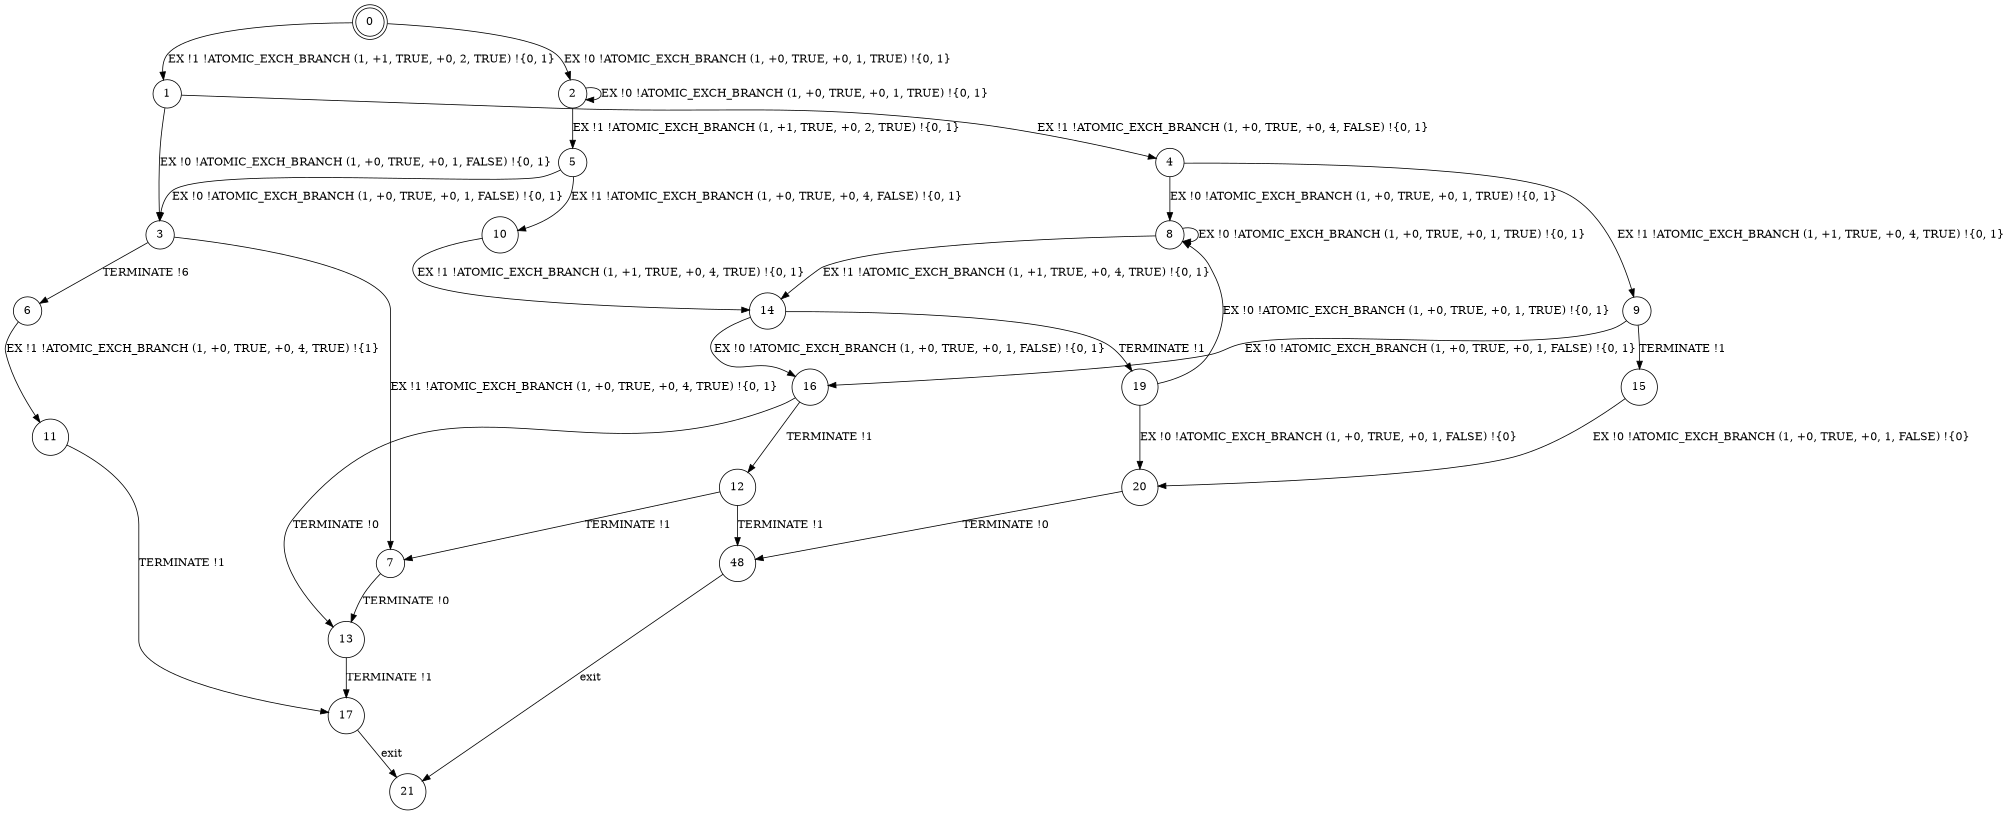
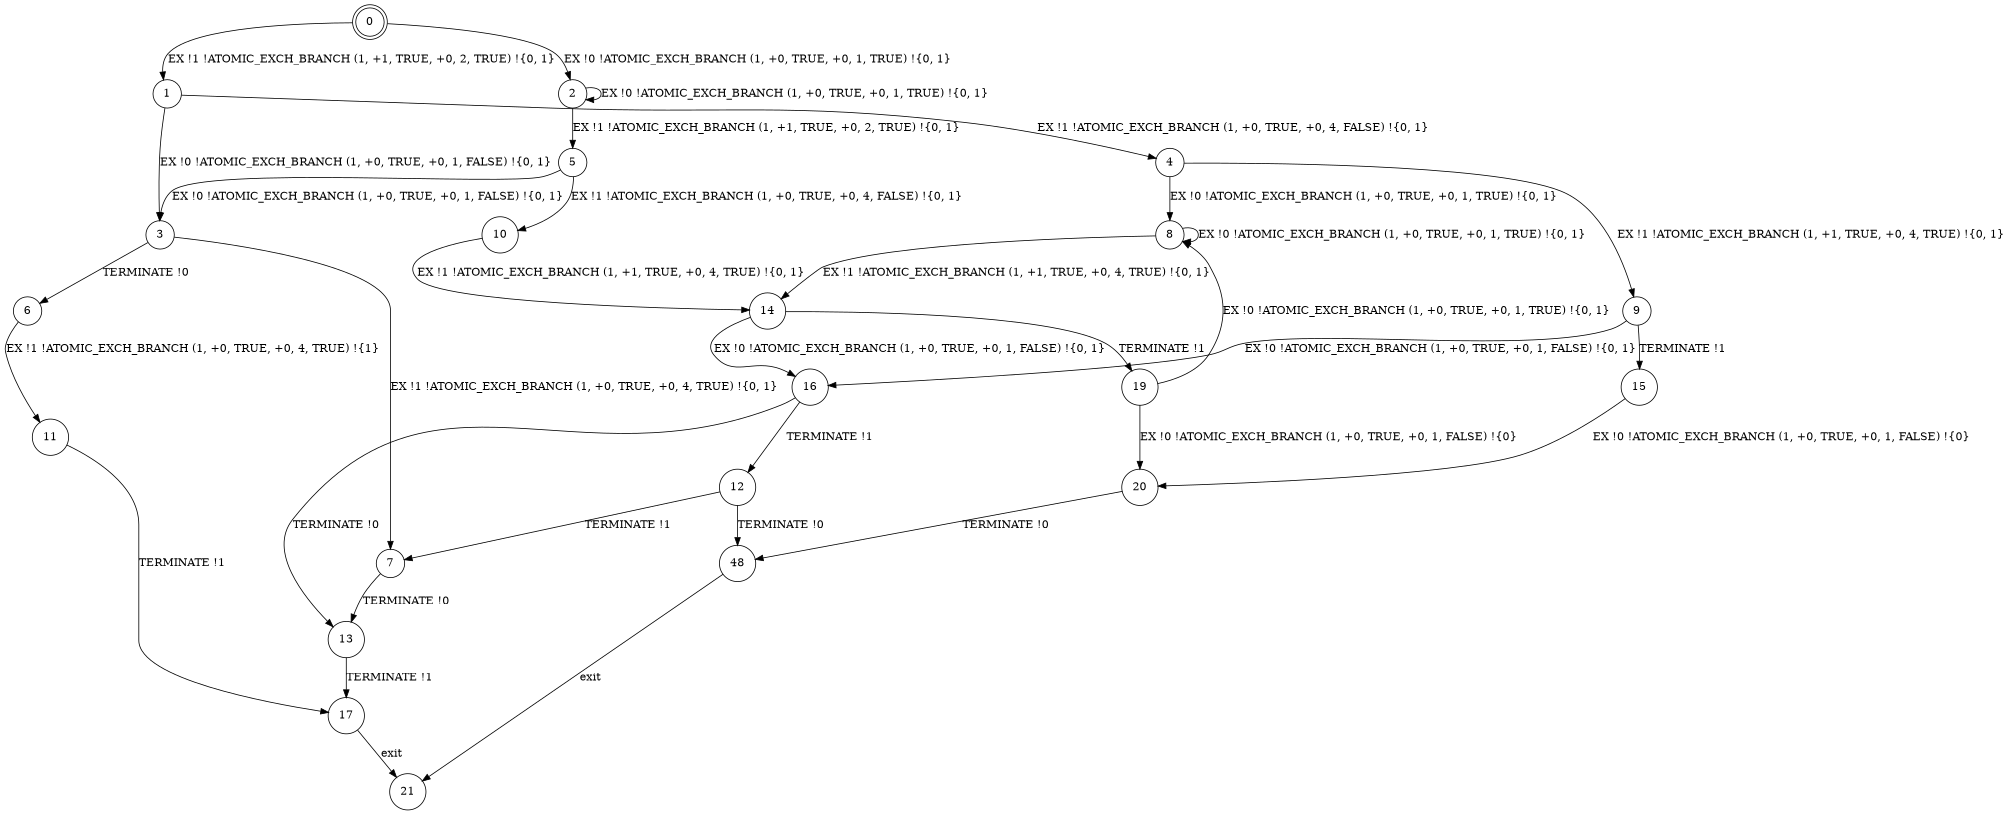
edge "3" -> "6": label "TERMINATE !6" -> "TERMINATE !0"
edge "12" -> "48": label "TERMINATE !1" -> "TERMINATE !0"
